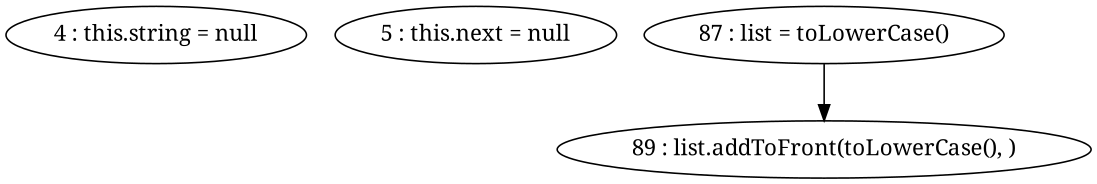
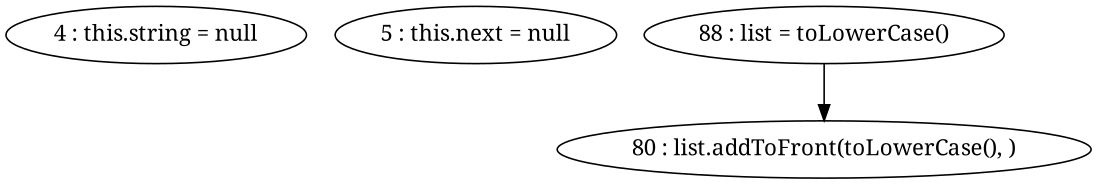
node "87 : list = toLowerCase()": label "87 : list = toLowerCase()" -> "88 : list = toLowerCase()"
node "89 : list.addToFront(toLowerCase(), )": label "89 : list.addToFront(toLowerCase(), )" -> "80 : list.addToFront(toLowerCase(), )"
